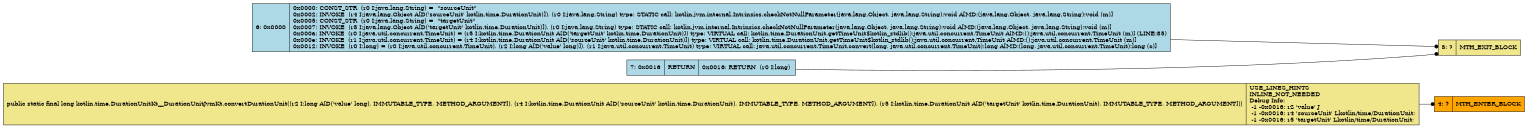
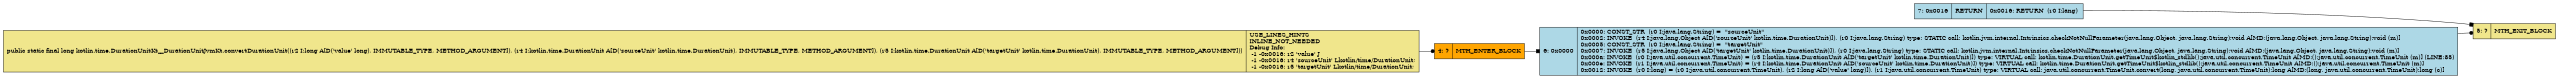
edge "4: ?" -> "6: 0x0000": added
node "7: 0x0016": text "0x0016: RETURN  (r0 I:long)" -> "0x0016: RETURN  (r0 I:lang)"
edge "7: 0x0016" -> "5: ?": arrowhead dot -> box
